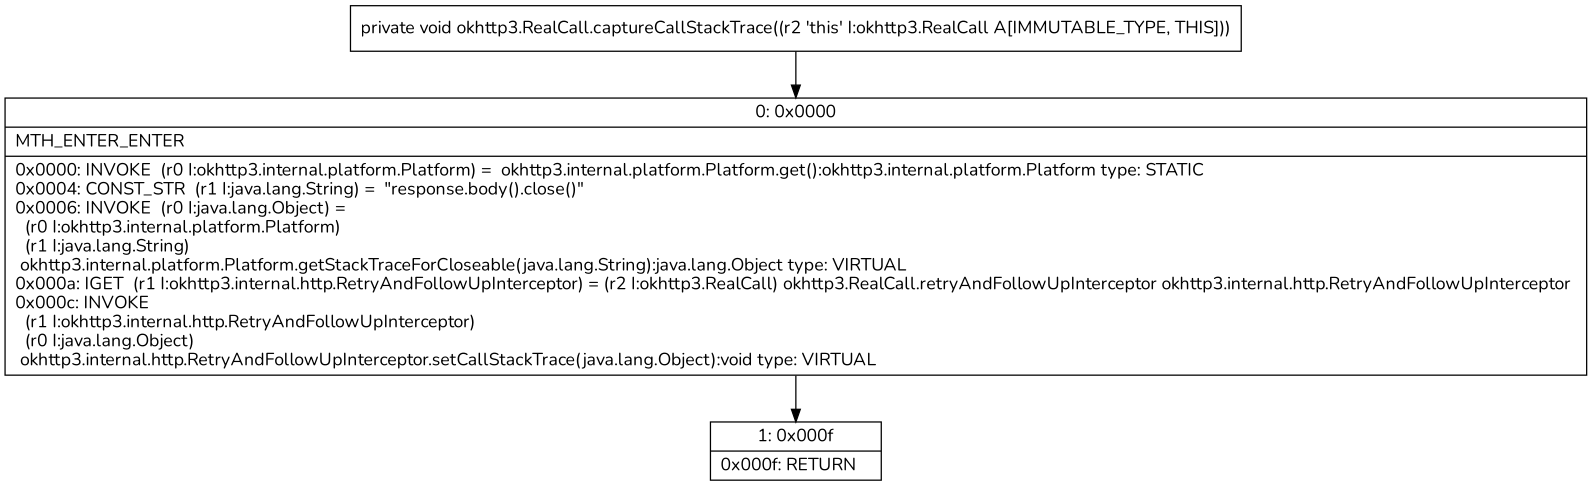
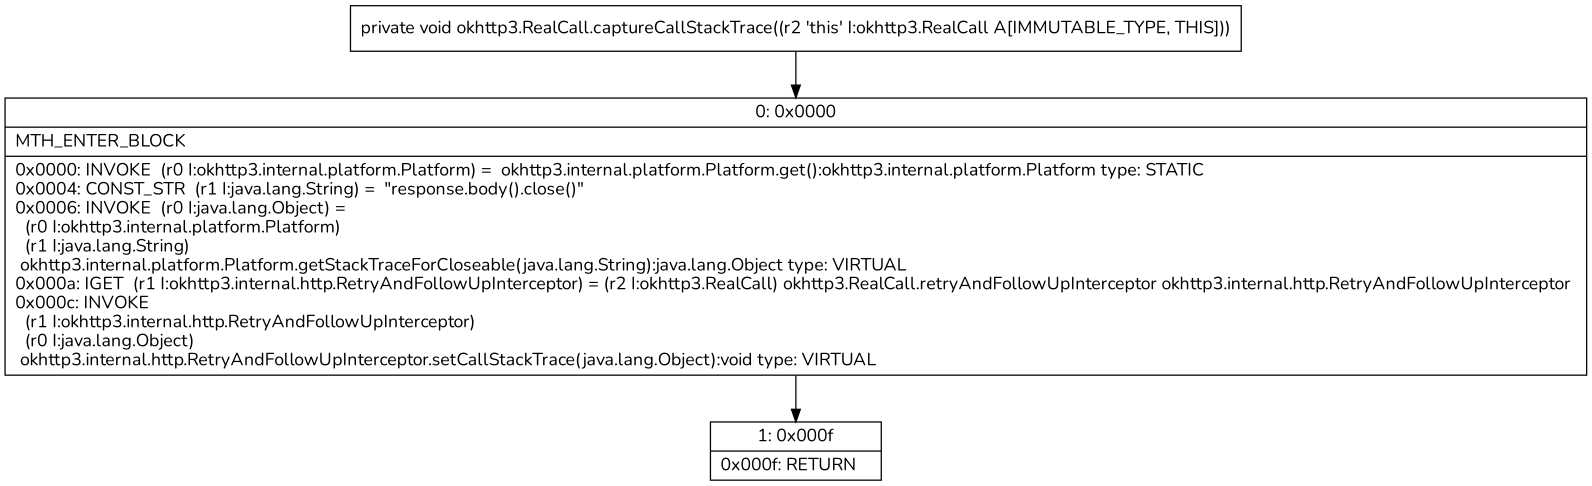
node "0: 0x0000": text "MTH_ENTER_ENTER" -> "MTH_ENTER_BLOCK"
